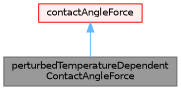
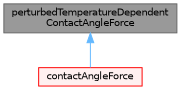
edge "perturbedTemperatureDependent ContactAngleForce" -> "contactAngleForce": reversed
